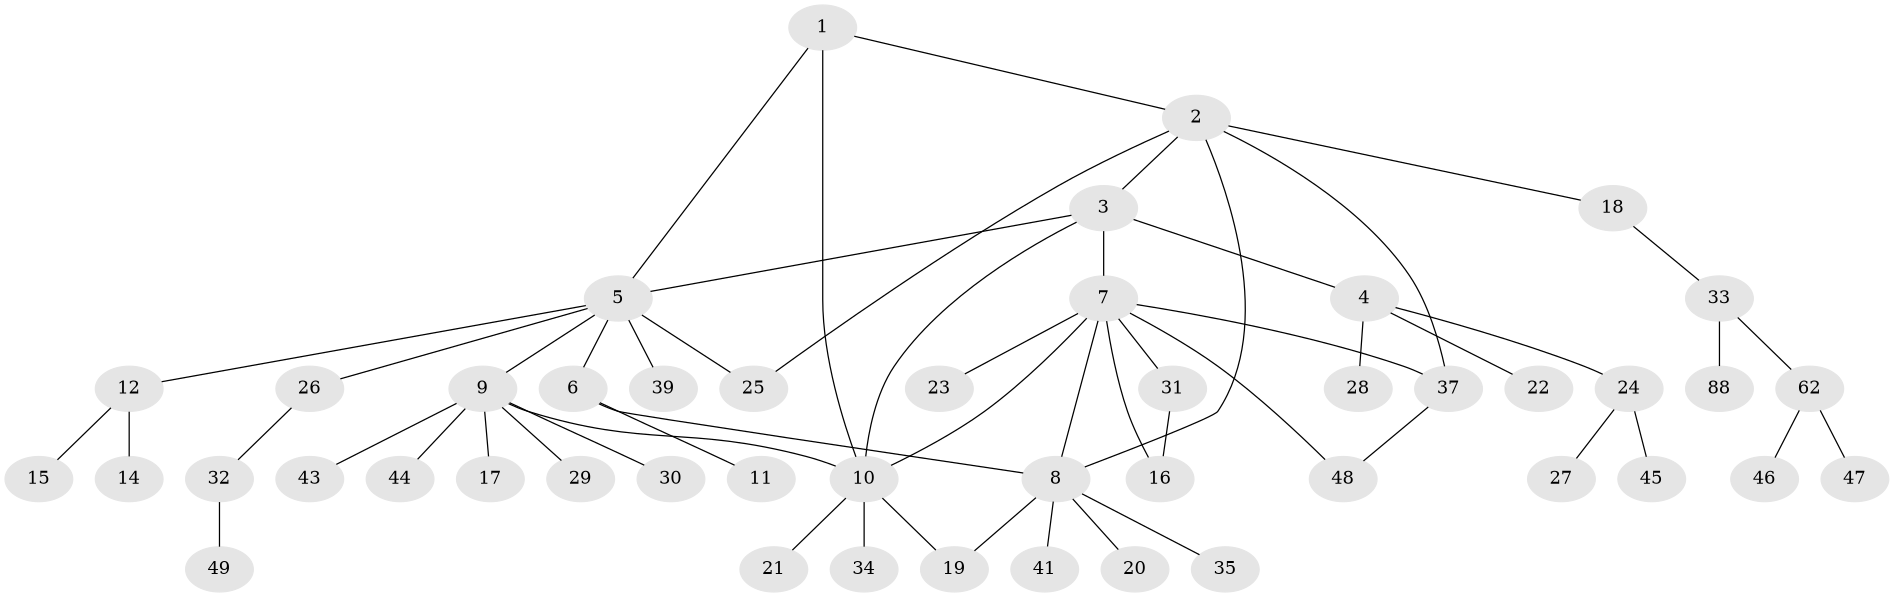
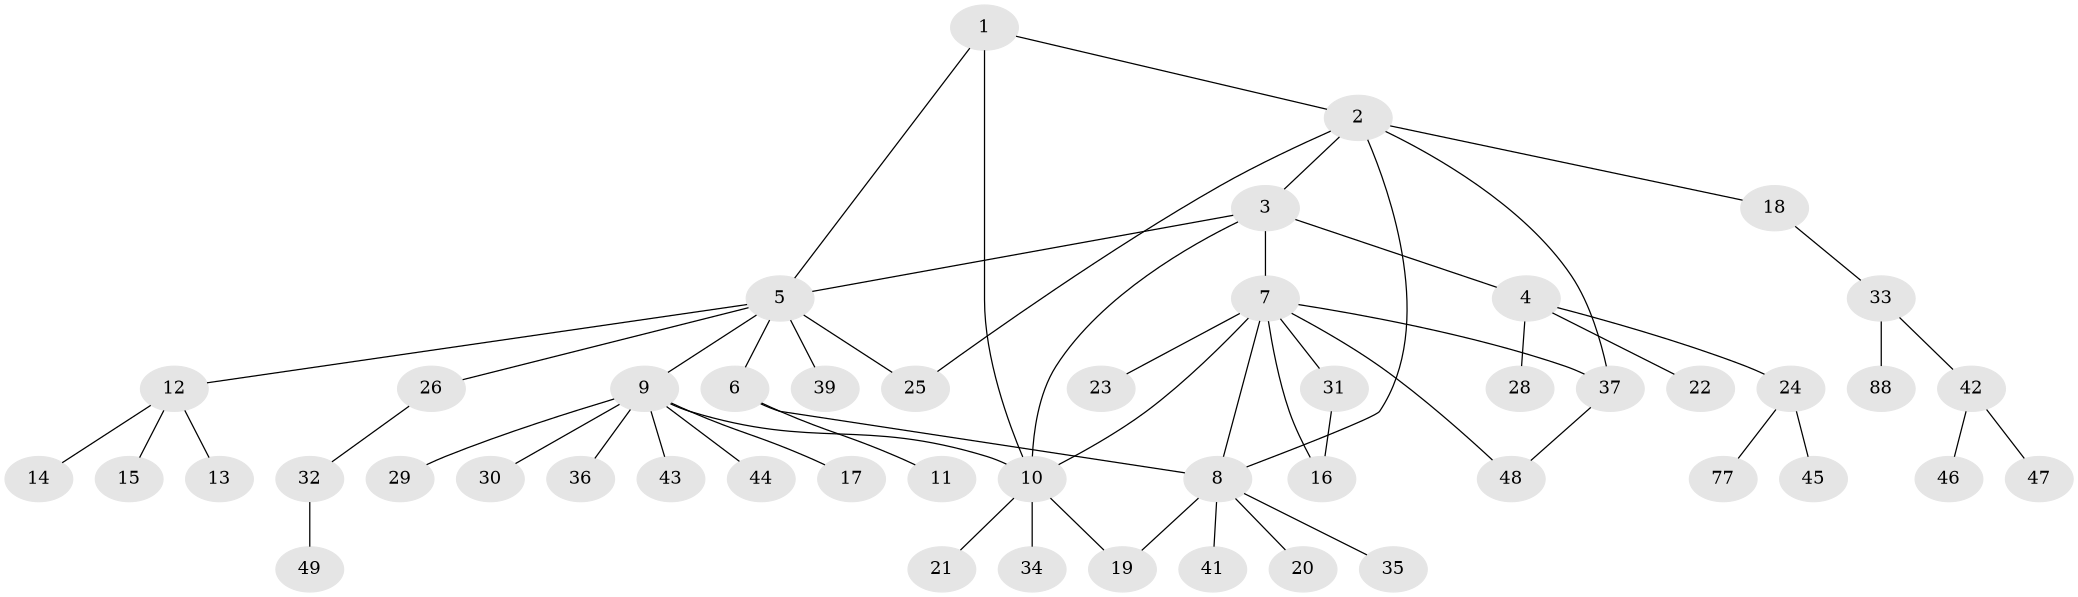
node "62": label "62" -> "42"
node "13": added
node "36": added
node "27": label "27" -> "77"
